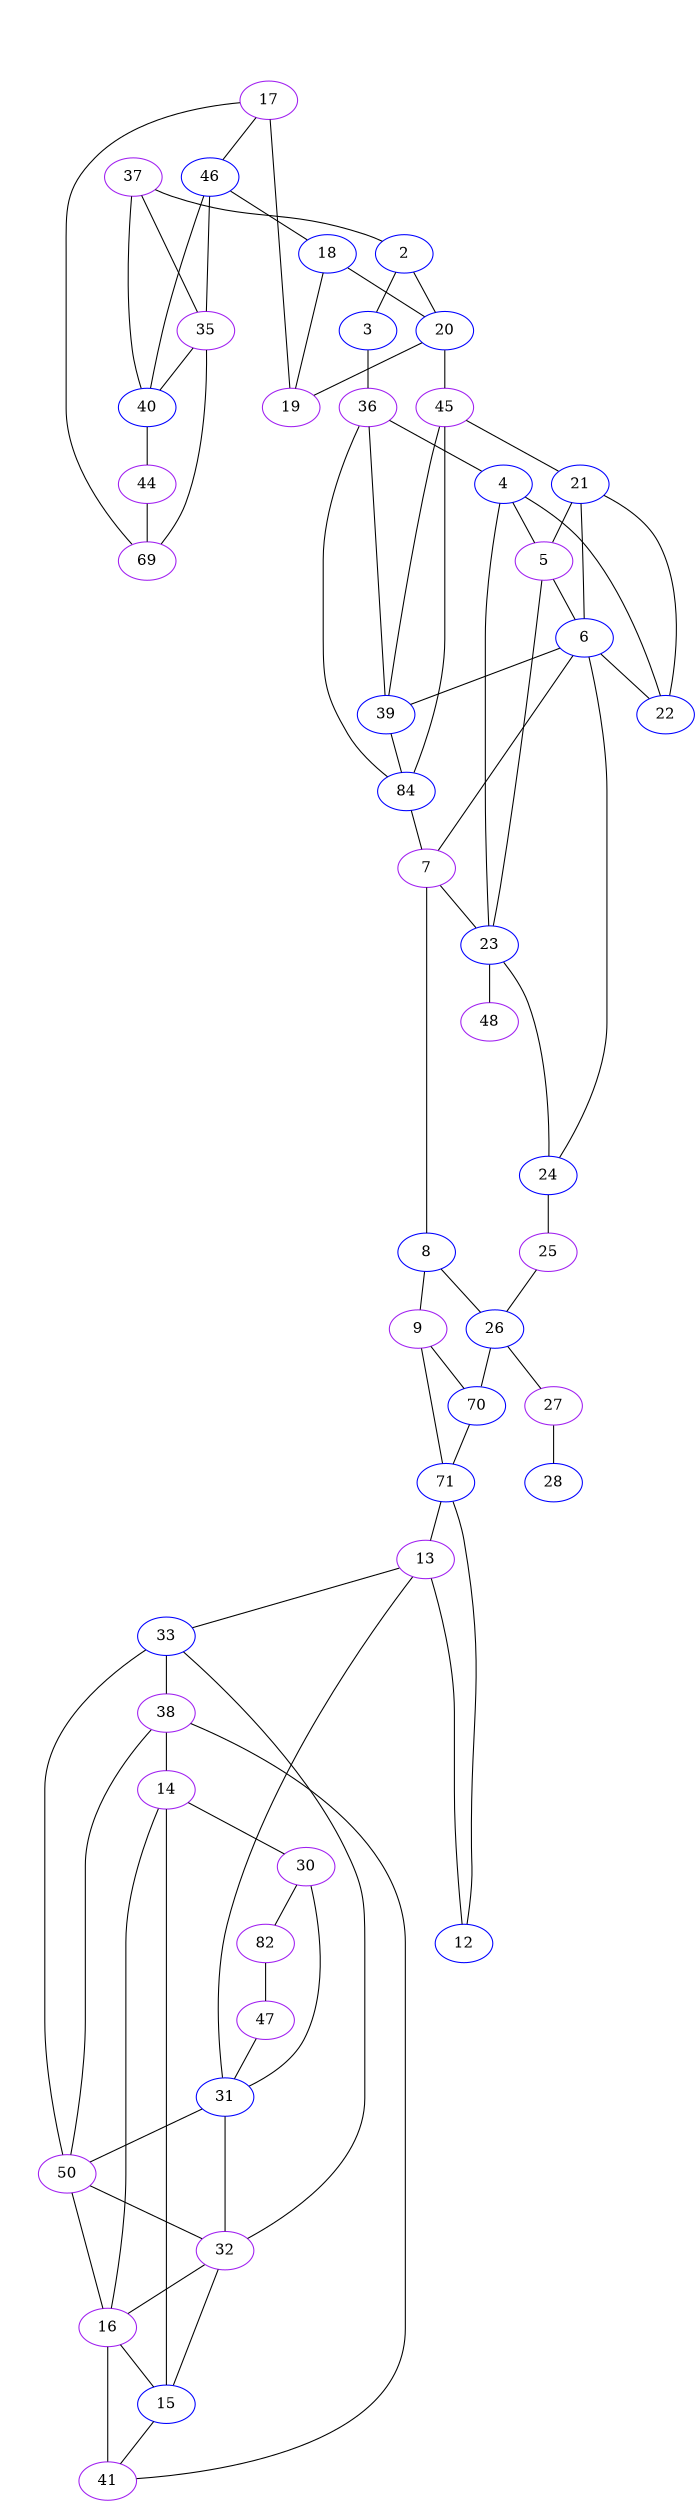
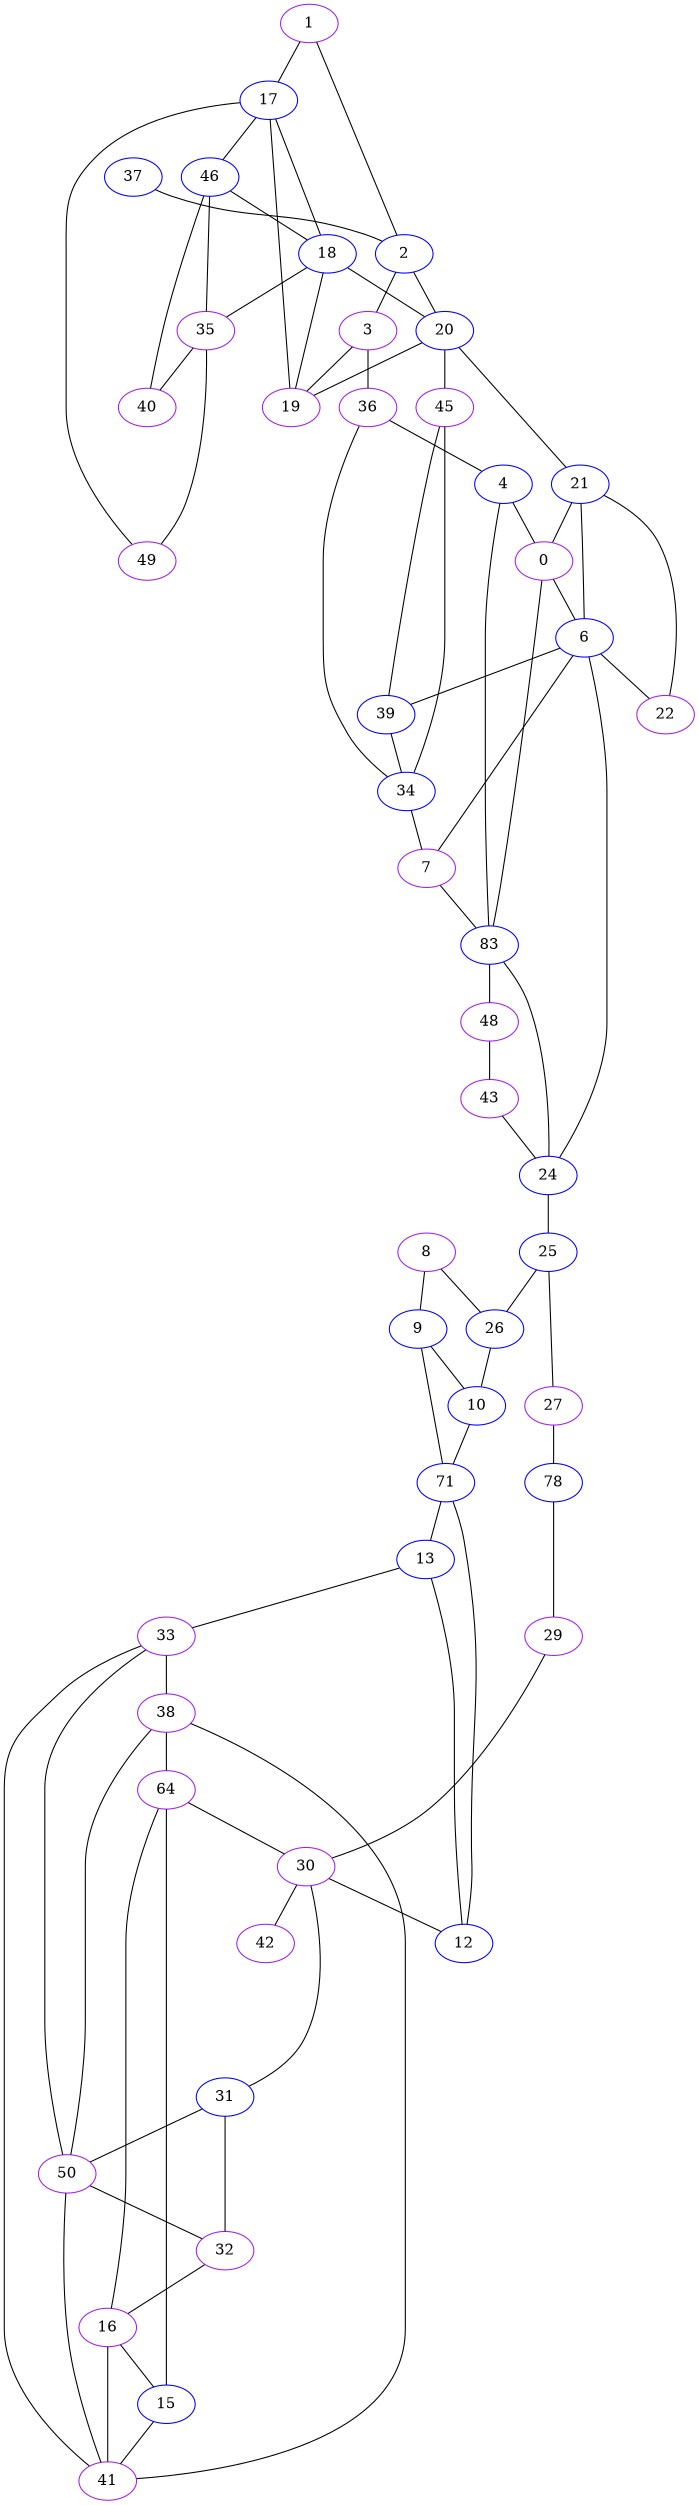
node "1": added
node "17": color purple -> blue
node "37": color purple -> blue
edge "17" -- "18": added
edge "37" -- "35": now "18" -- "35"
edge "37" -- "40": removed
node "3": color blue -> purple
edge "3" -- "19": added
node "40": color blue -> purple
edge "45" -- "21": now "20" -- "21"
node "44": removed
node "69": label "69" -> "49"
edge "36" -- "39": removed
node "5": label "5" -> "0"
edge "4" -- "22": removed
node "22": color blue -> purple
node "84": label "84" -> "34"
node "23": label "23" -> "83"
edge "7" -- "8": removed
node "43": added
node "8": color blue -> purple
node "25": color purple -> blue
node "9": color purple -> blue
edge "26" -- "27": now "25" -- "27"
node "70": label "70" -> "10"
node "28": label "28" -> "78"
node "13": color purple -> blue
node "33": color blue -> purple
node "29": added
node "14": label "14" -> "64"
edge "13" -- "31": removed
edge "30" -- "12": added
edge "33" -- "32": now "33" -- "41"
node "82": label "82" -> "42"
node "47": removed
edge "50" -- "16": now "50" -- "41"
edge "32" -- "15": removed
